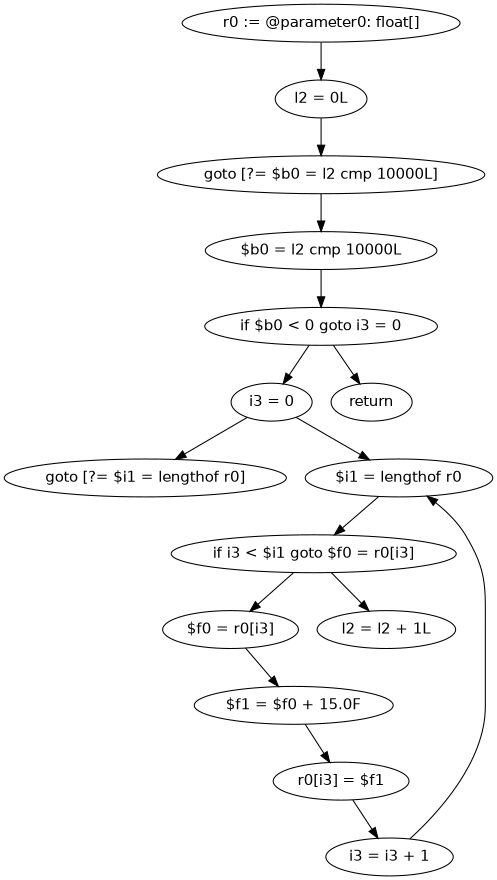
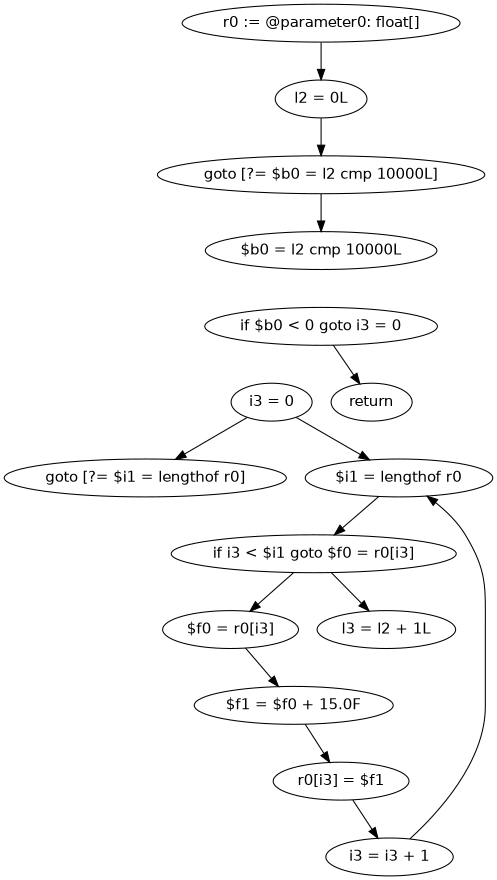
edge "$b0 = l2 cmp 10000L" -> "if $b0 < 0 goto i3 = 0": removed
edge "if $b0 < 0 goto i3 = 0" -> "i3 = 0": removed
node "l2 = l2 + 1L": label "l2 = l2 + 1L" -> "l3 = l2 + 1L"
